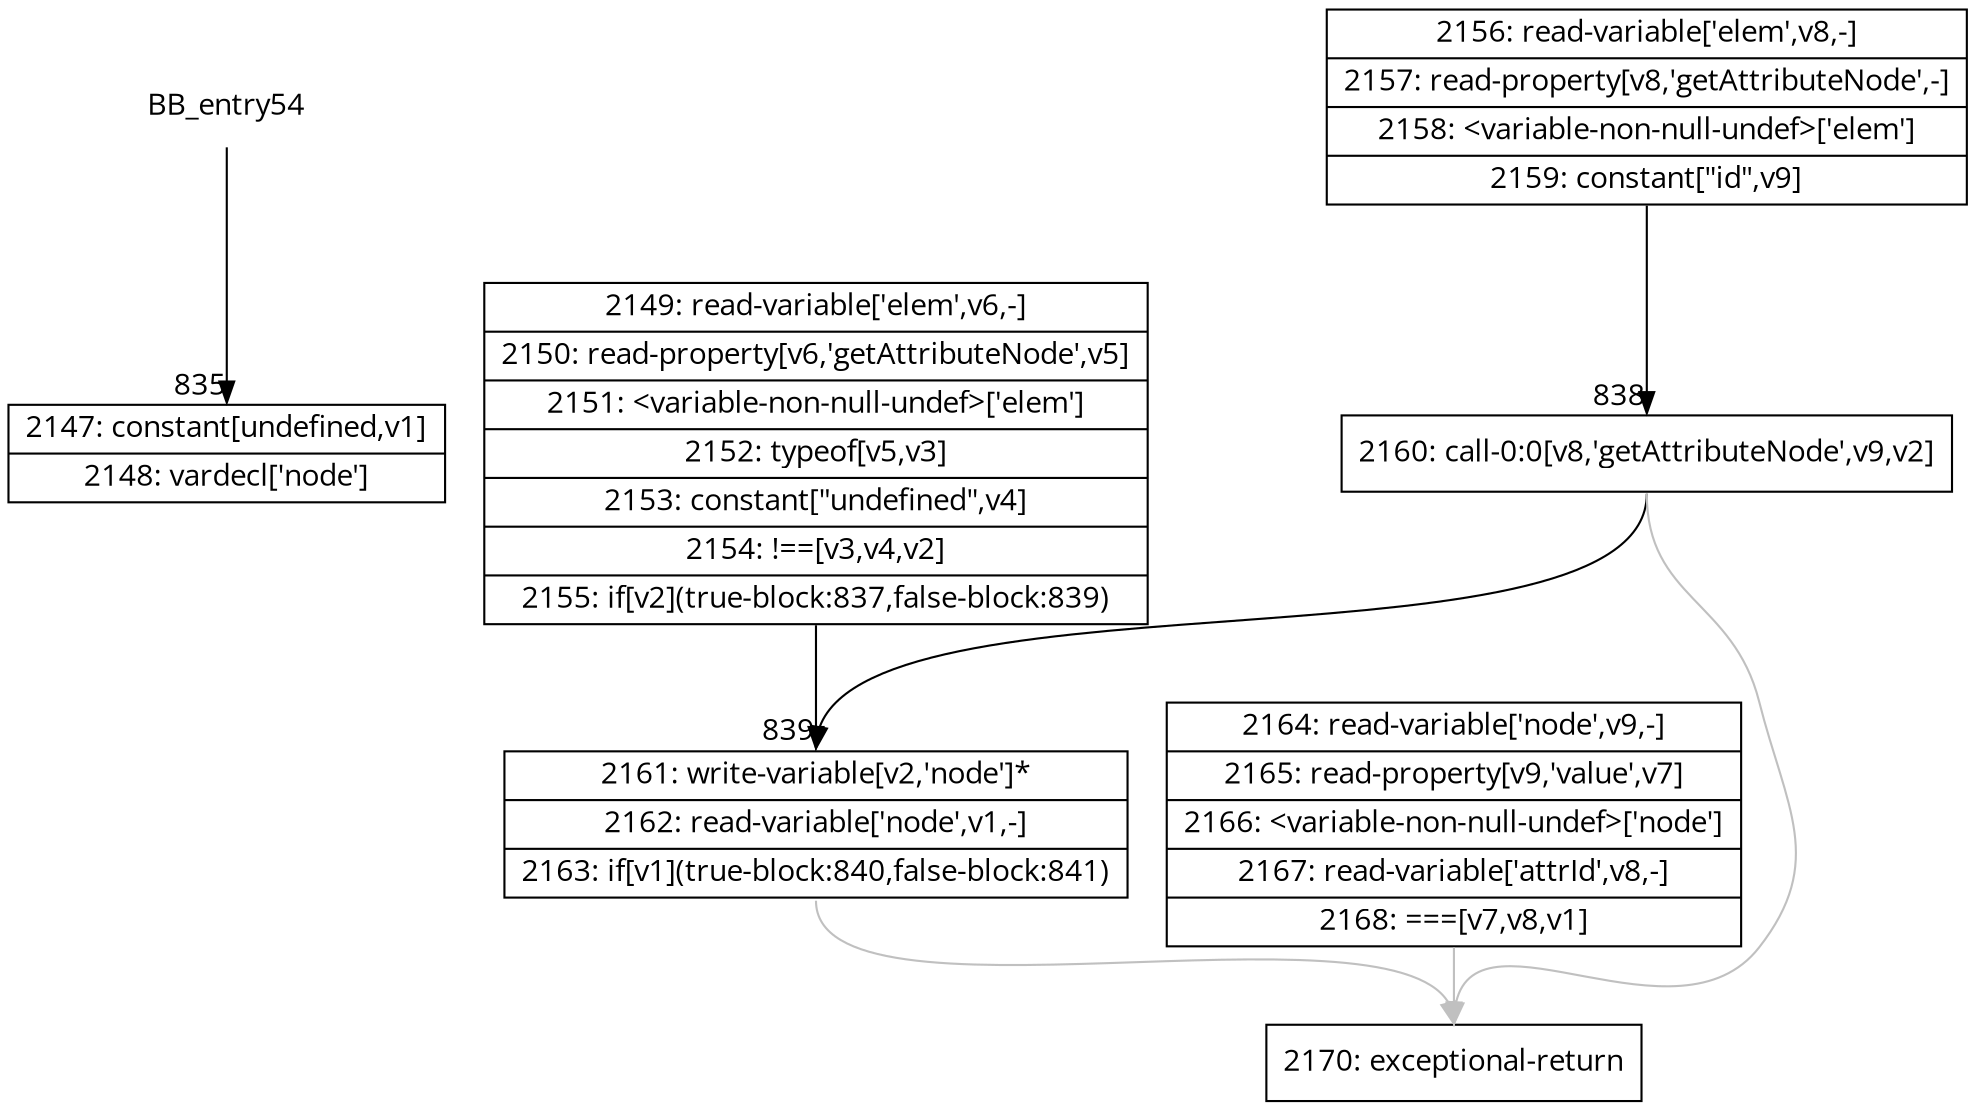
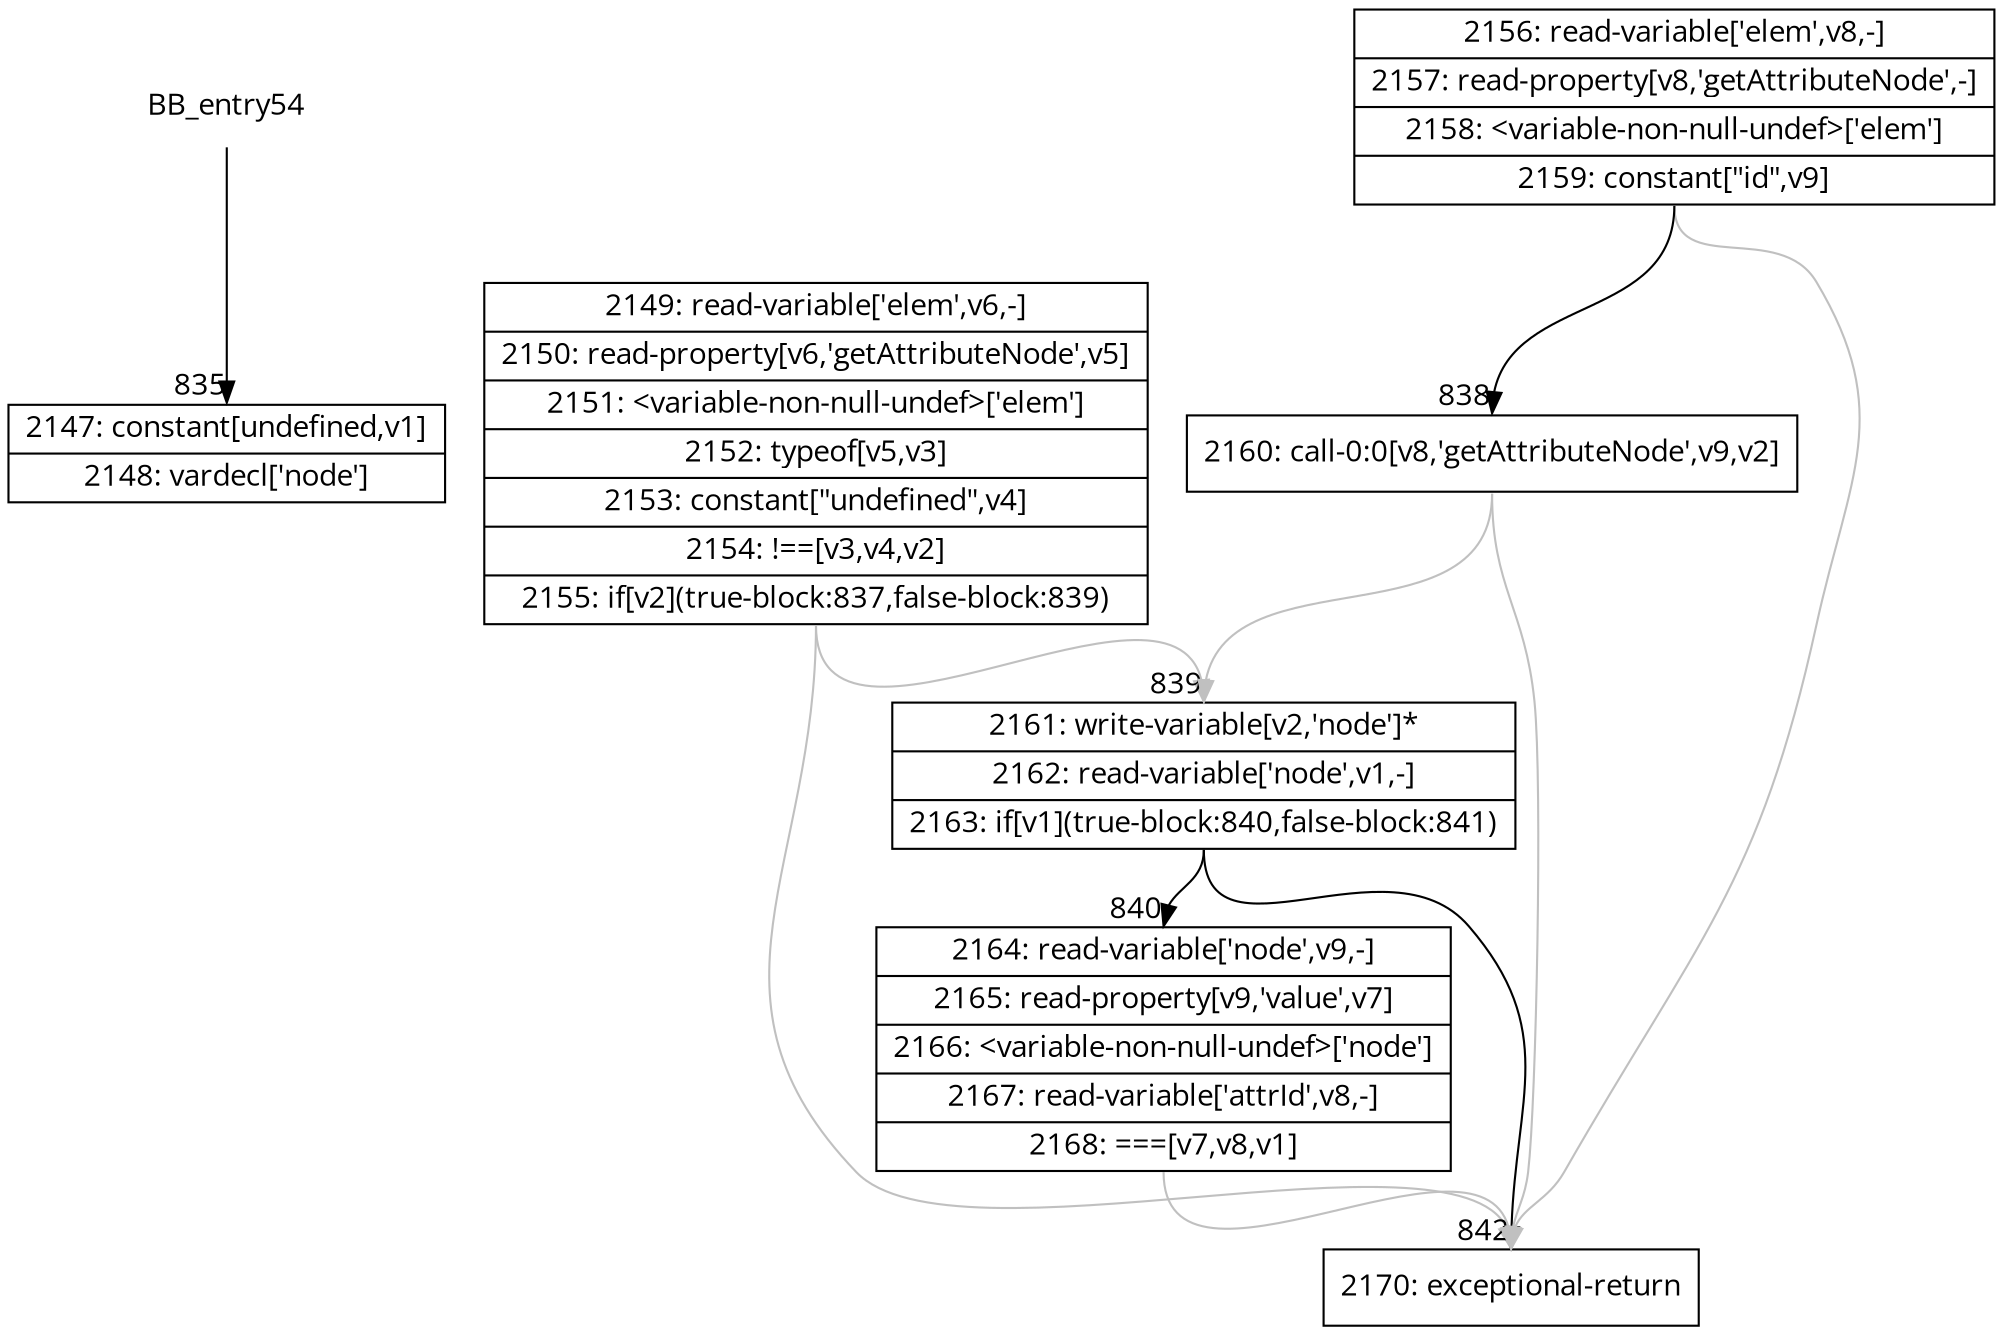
edge "2160: call-0:0[v8,'getAttributeNode',v9,v2]" -> "2161: write-variable[v2,'node']*": color black -> gray
edge "2149: read-variable['elem',v6,-]" -> "2161: write-variable[v2,'node']*": color black -> gray
edge "2156: read-variable['elem',v8,-]" -> "2170: exceptional-return": added
edge "2161: write-variable[v2,'node']*" -> "2164: read-variable['node',v9,-]": added
edge "2161: write-variable[v2,'node']*" -> "2170: exceptional-return": color gray -> black
edge "2149: read-variable['elem',v6,-]" -> "2170: exceptional-return": added
